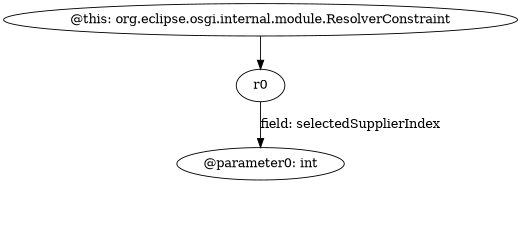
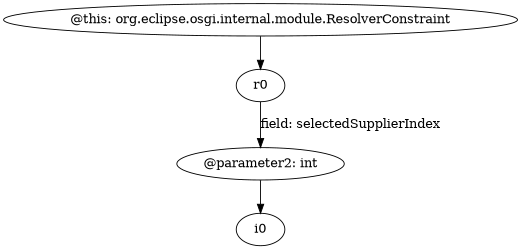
node "@parameter0: int": label "@parameter0: int" -> "@parameter2: int"
node "i0": added
